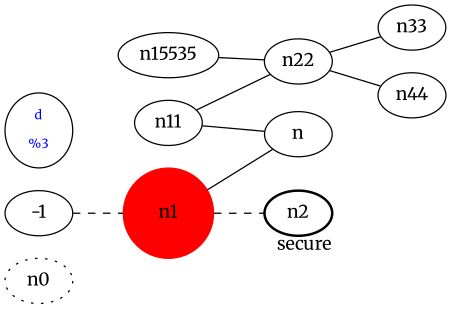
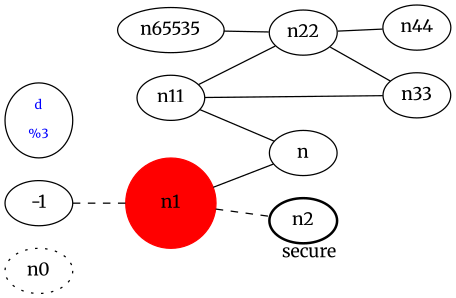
node "n15535": label "n15535" -> "n65535"
edge "n33" -- "n11": added
